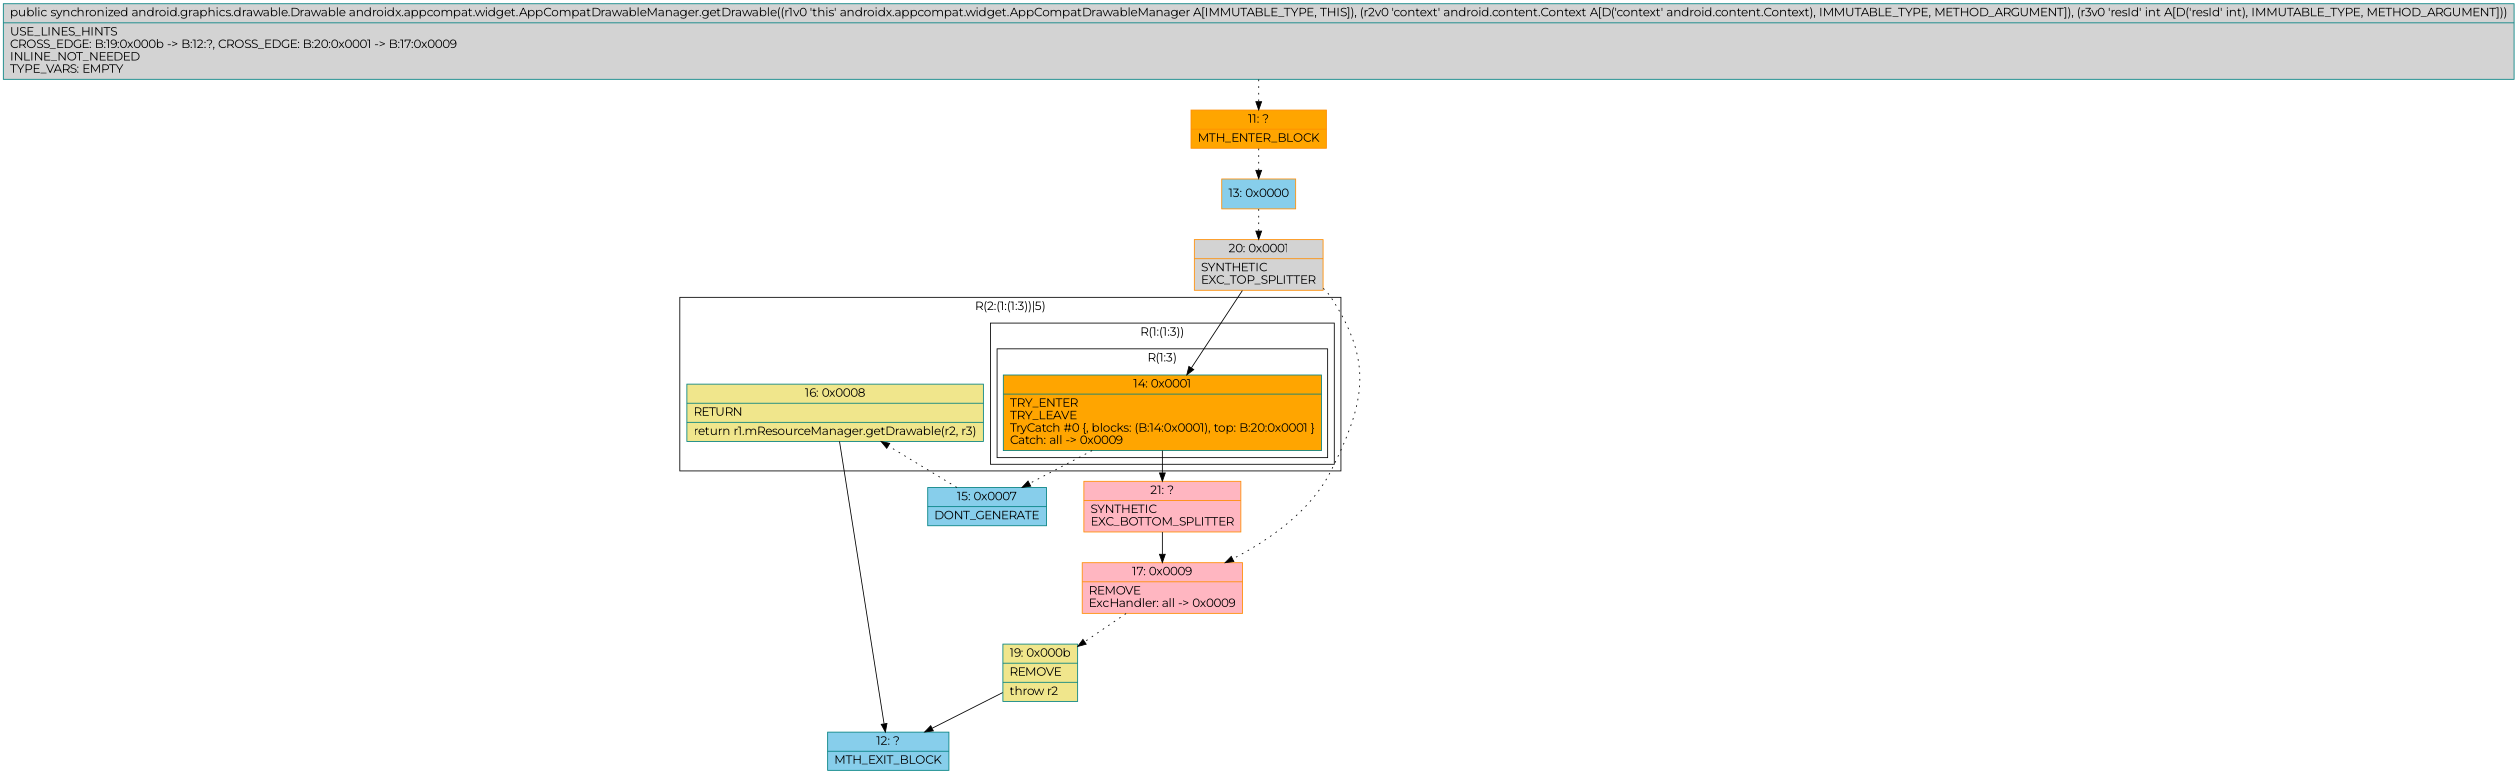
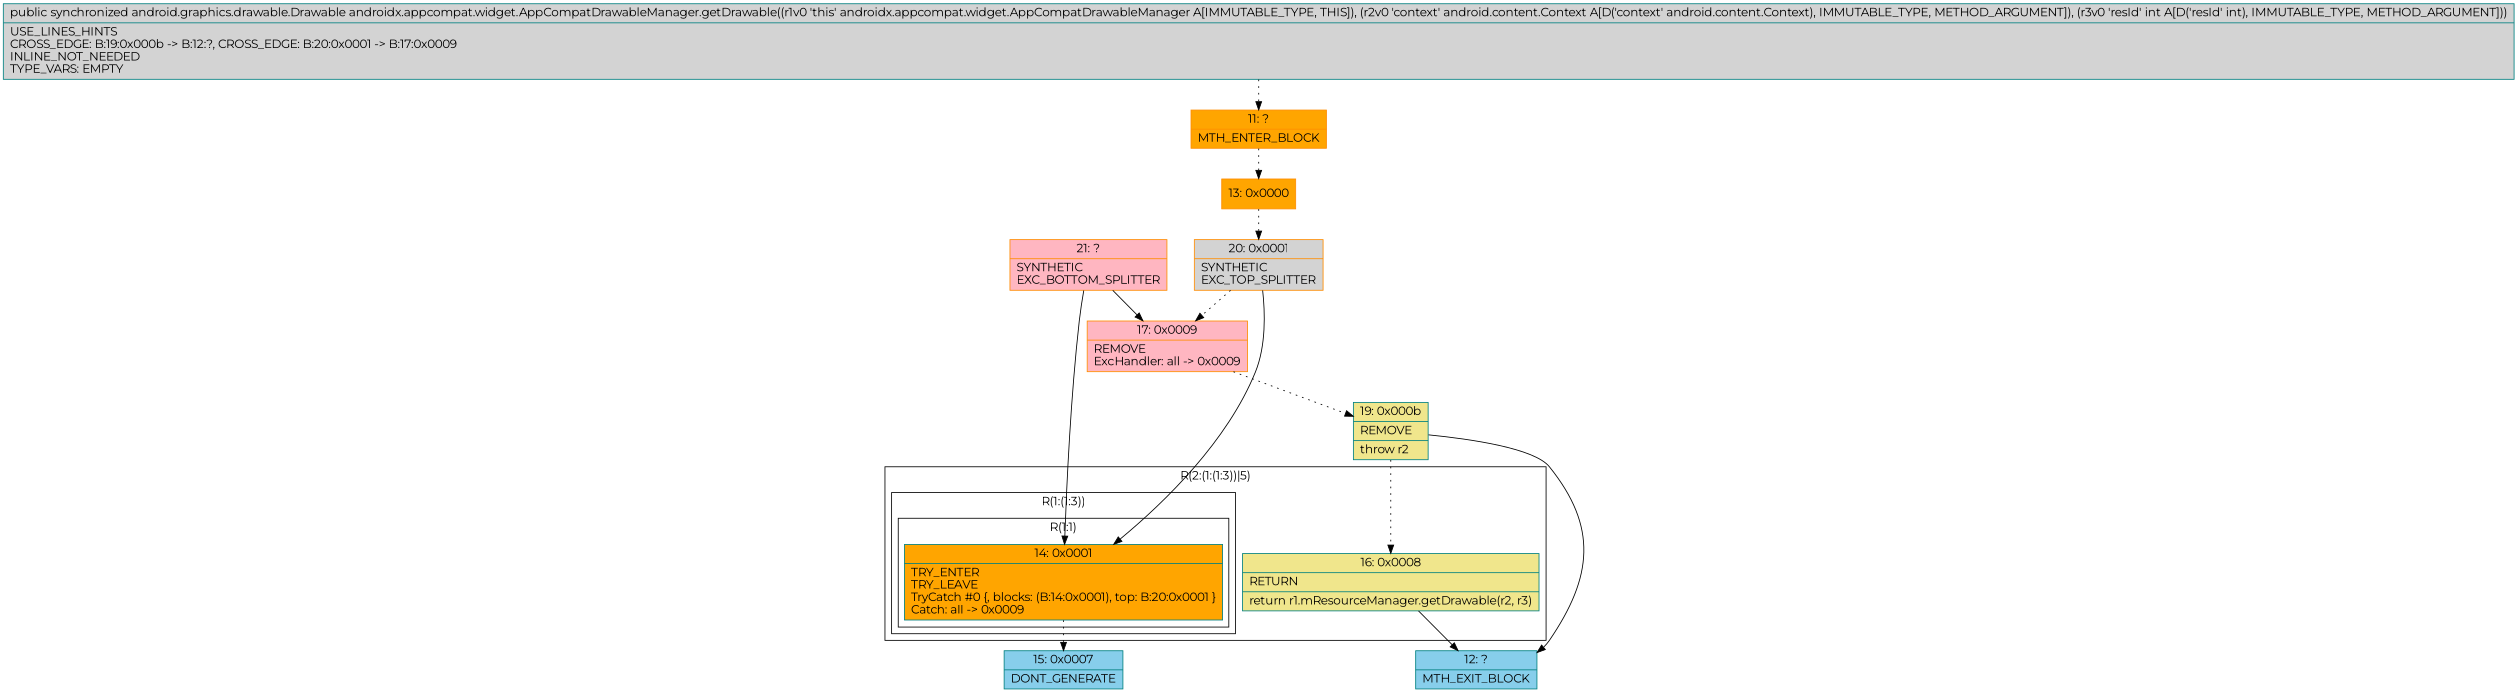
node "13: 0x0000": fillcolor skyblue -> orange
cluster "R(1:3)": label "R(1:3)" -> "R(1:1)"
edge "14: 0x0001" -> "21: ?": reversed
edge "15: 0x0007" -> "16: 0x0008": now "19: 0x000b" -> "16: 0x0008"
